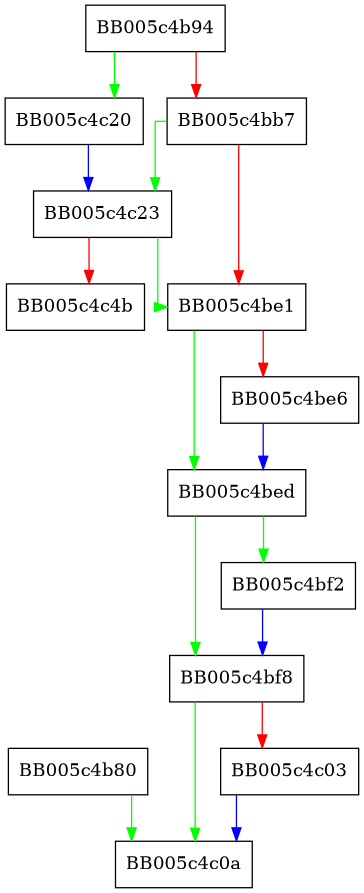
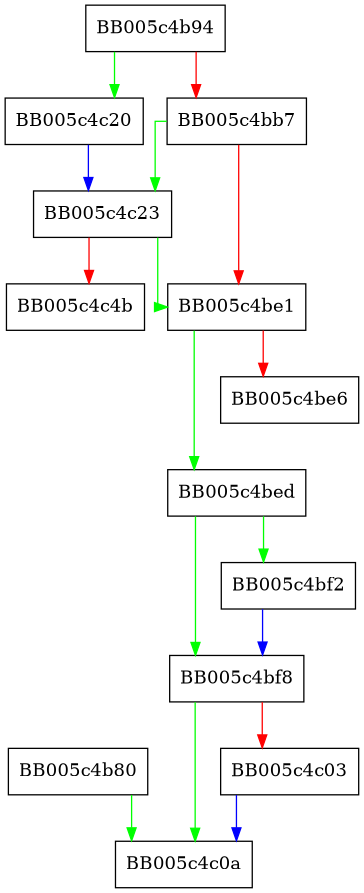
edge "BB005c4be6" -> "BB005c4bed": removed
